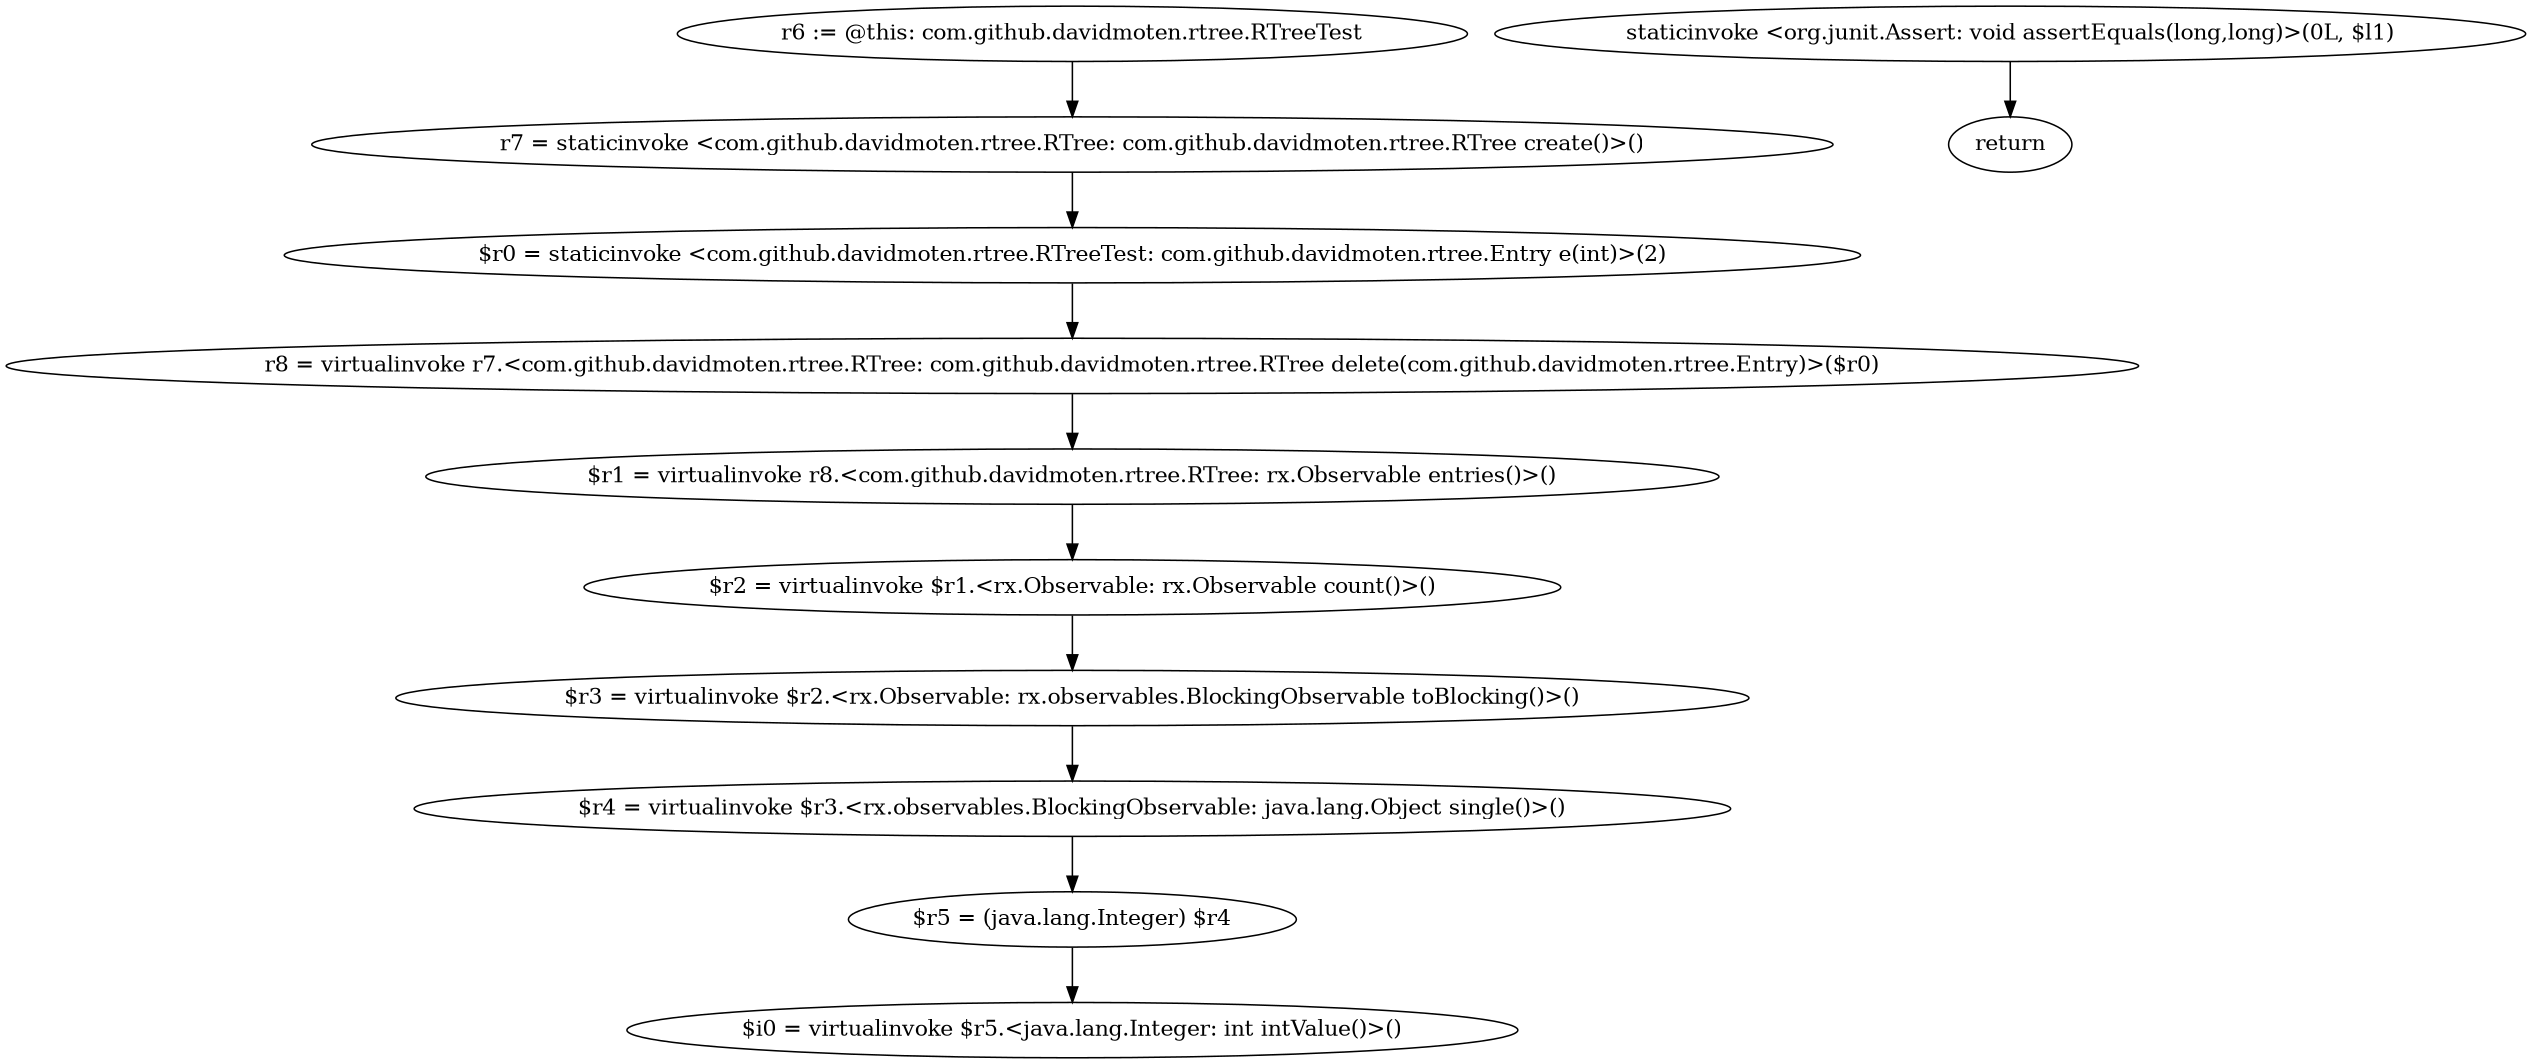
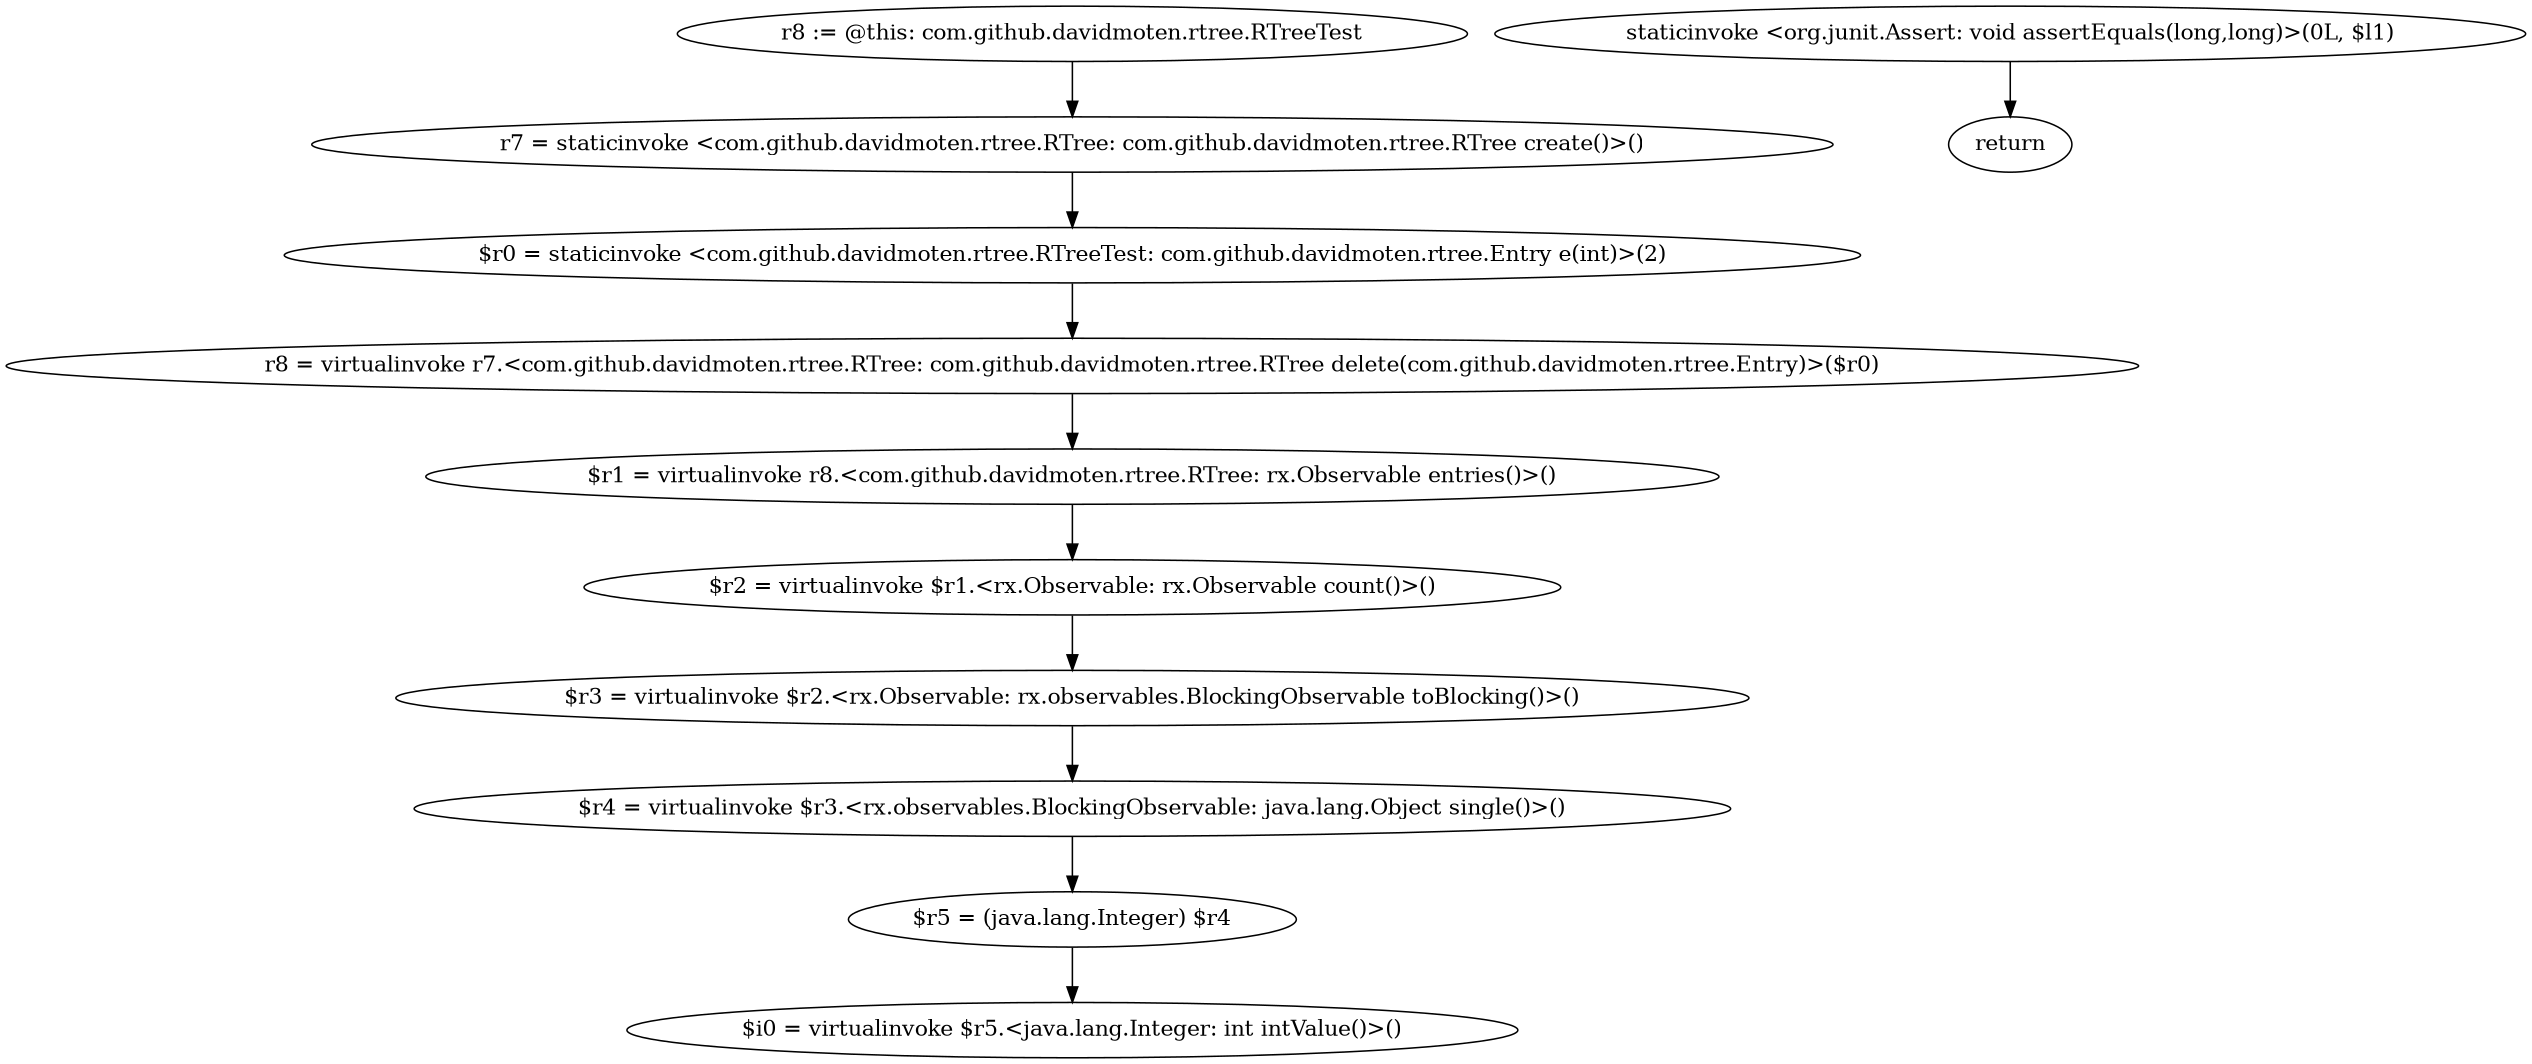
node "r6 := @this: com.github.davidmoten.rtree.RTreeTest": label "r6 := @this: com.github.davidmoten.rtree.RTreeTest" -> "r8 := @this: com.github.davidmoten.rtree.RTreeTest"
